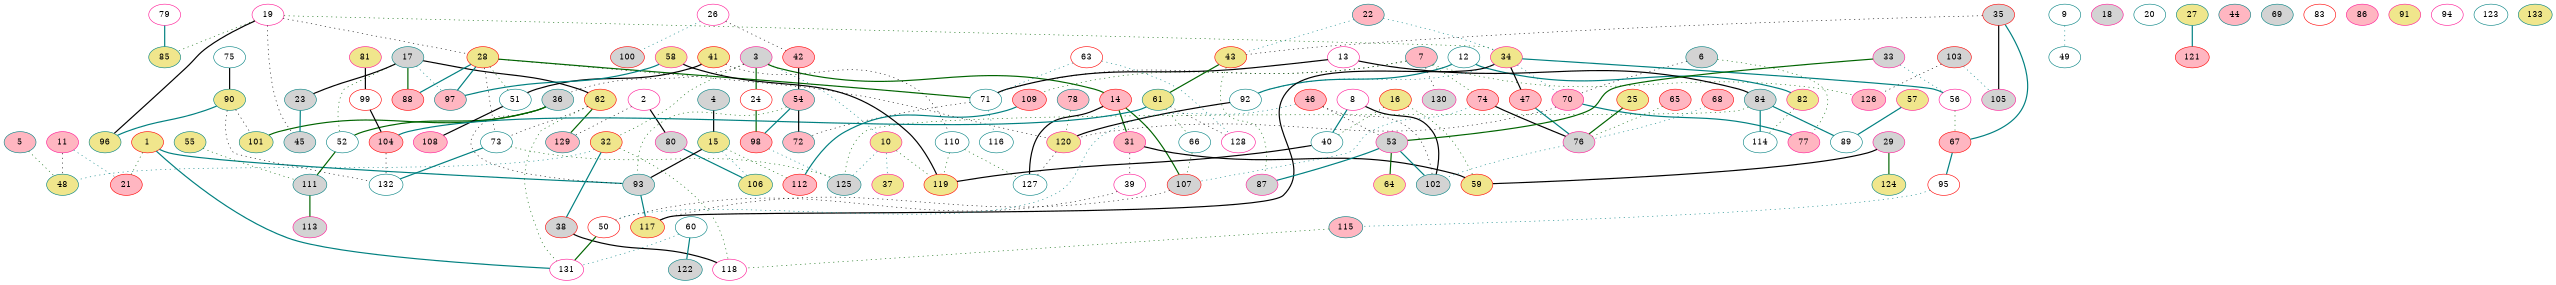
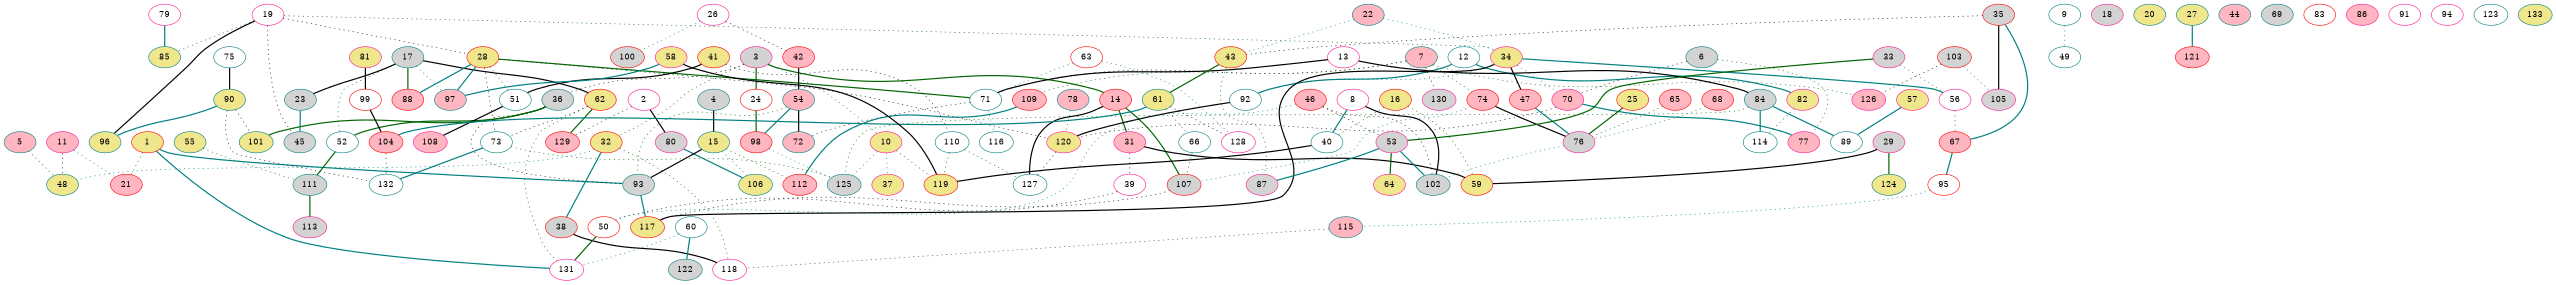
node "20": fillcolor white -> khaki
node "91": fillcolor khaki -> white
node "129": color teal -> red
